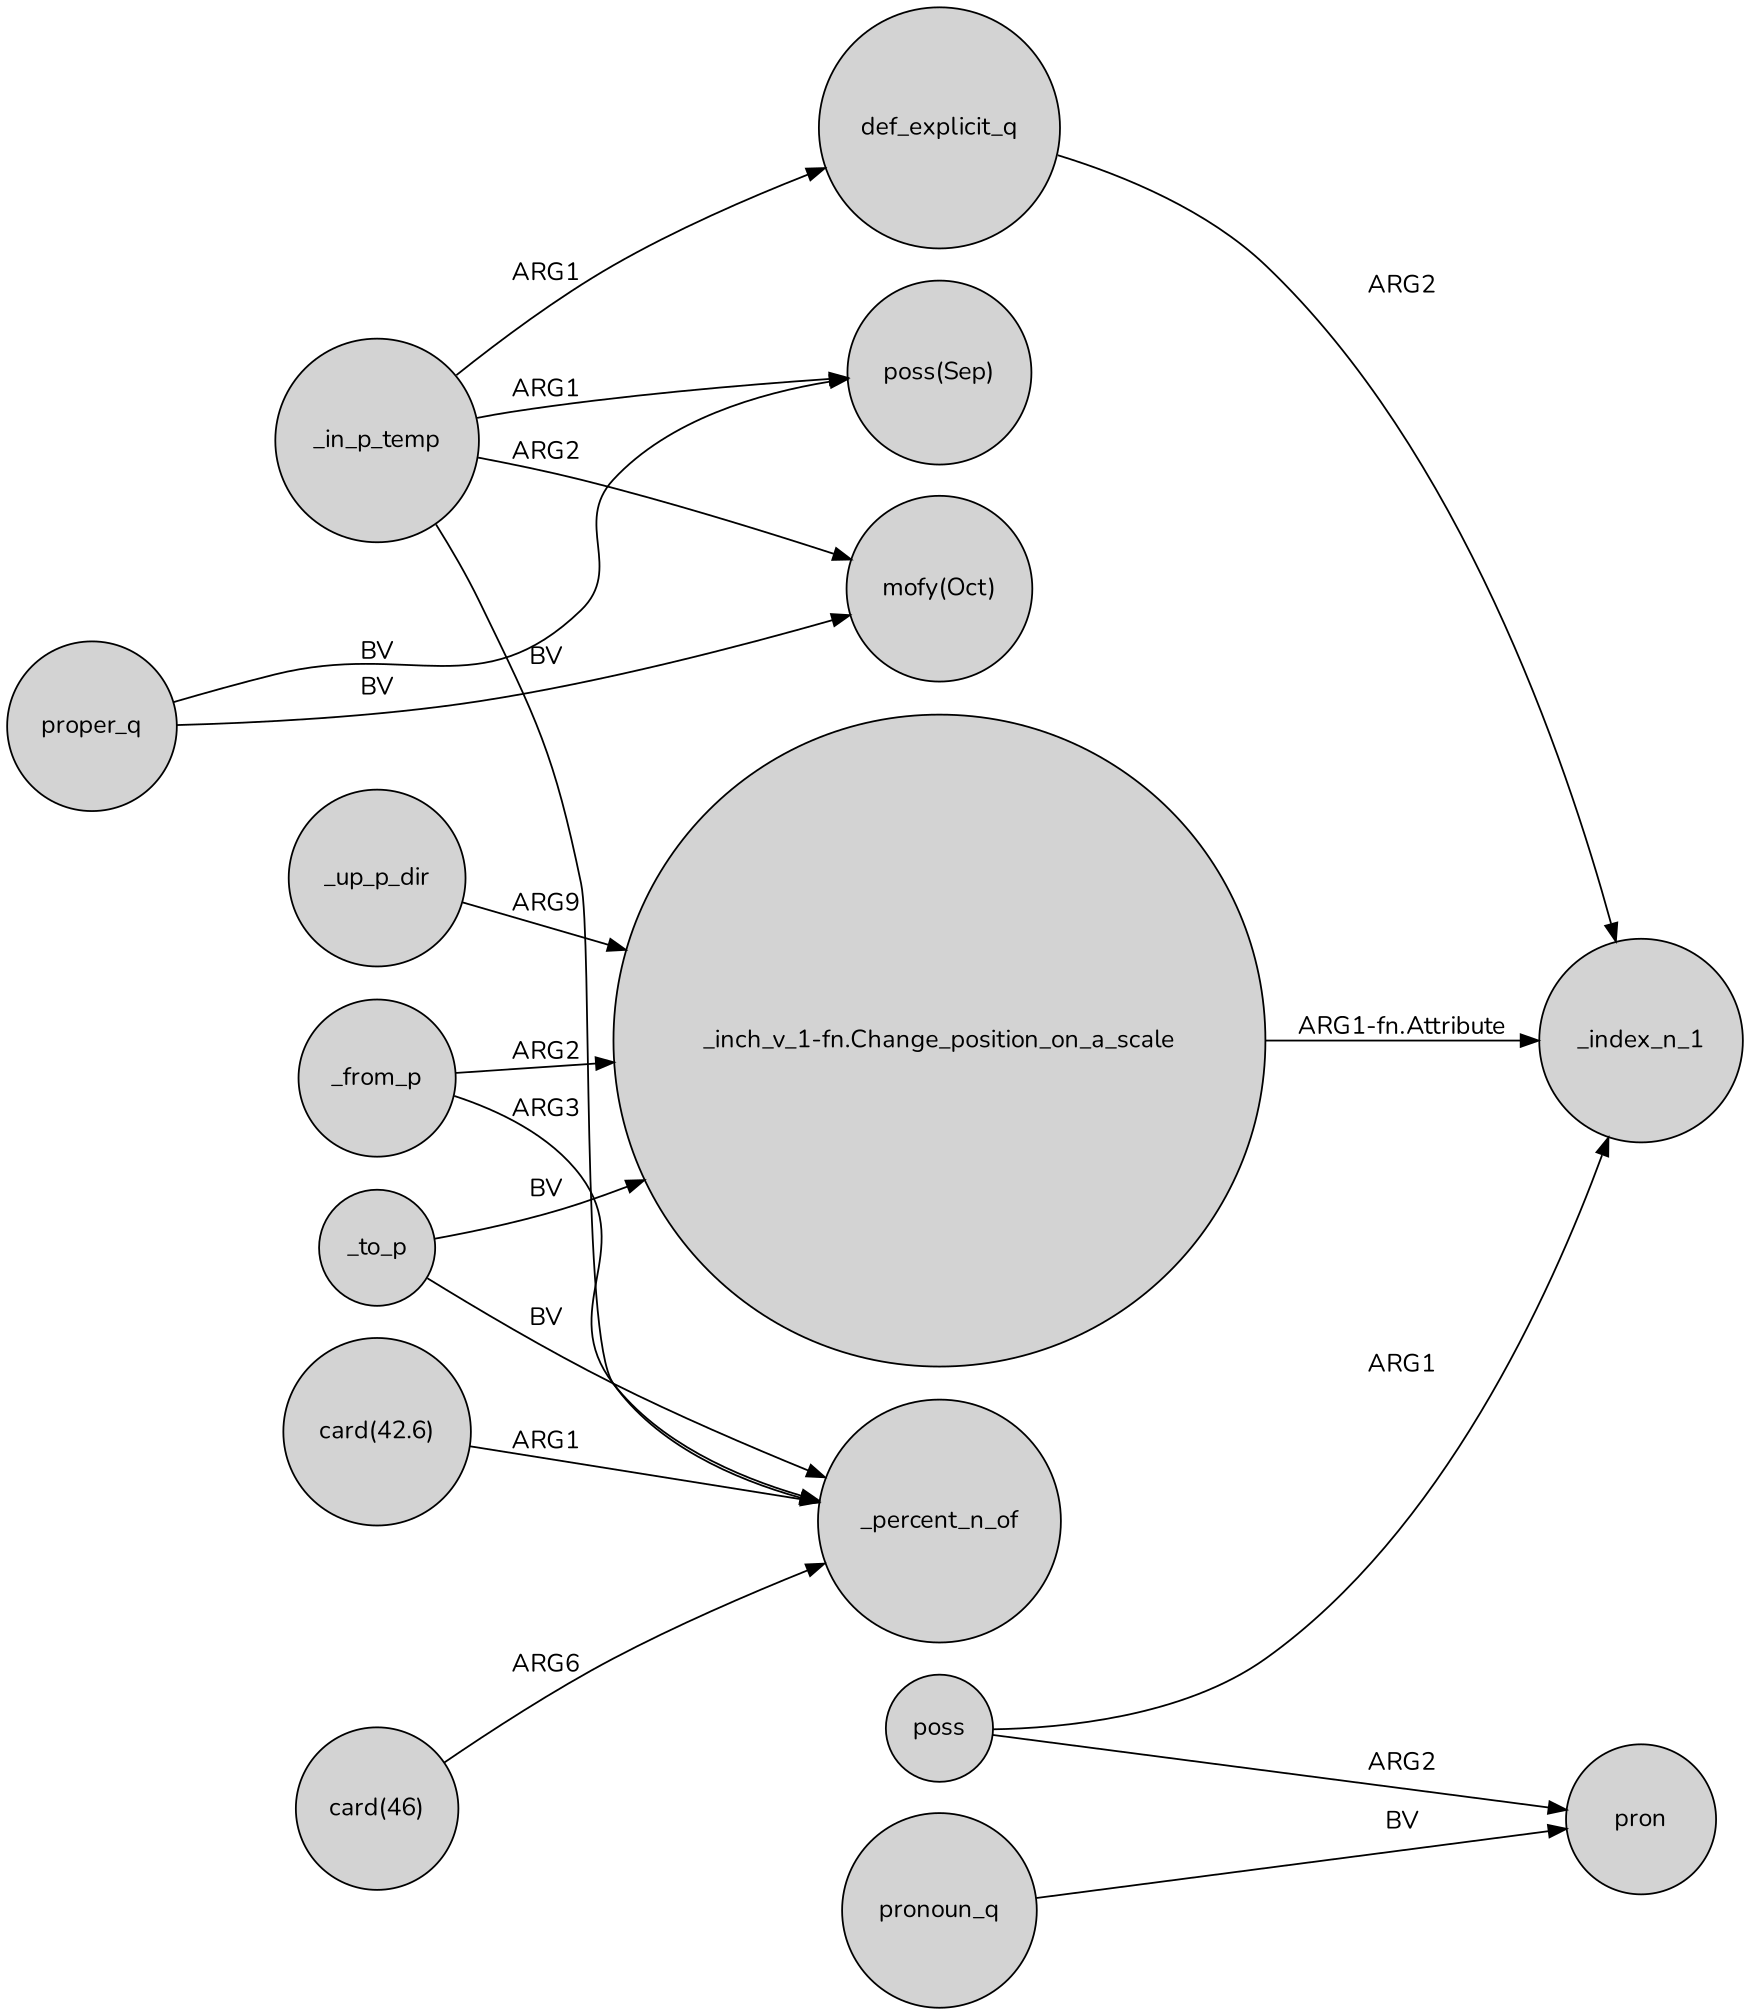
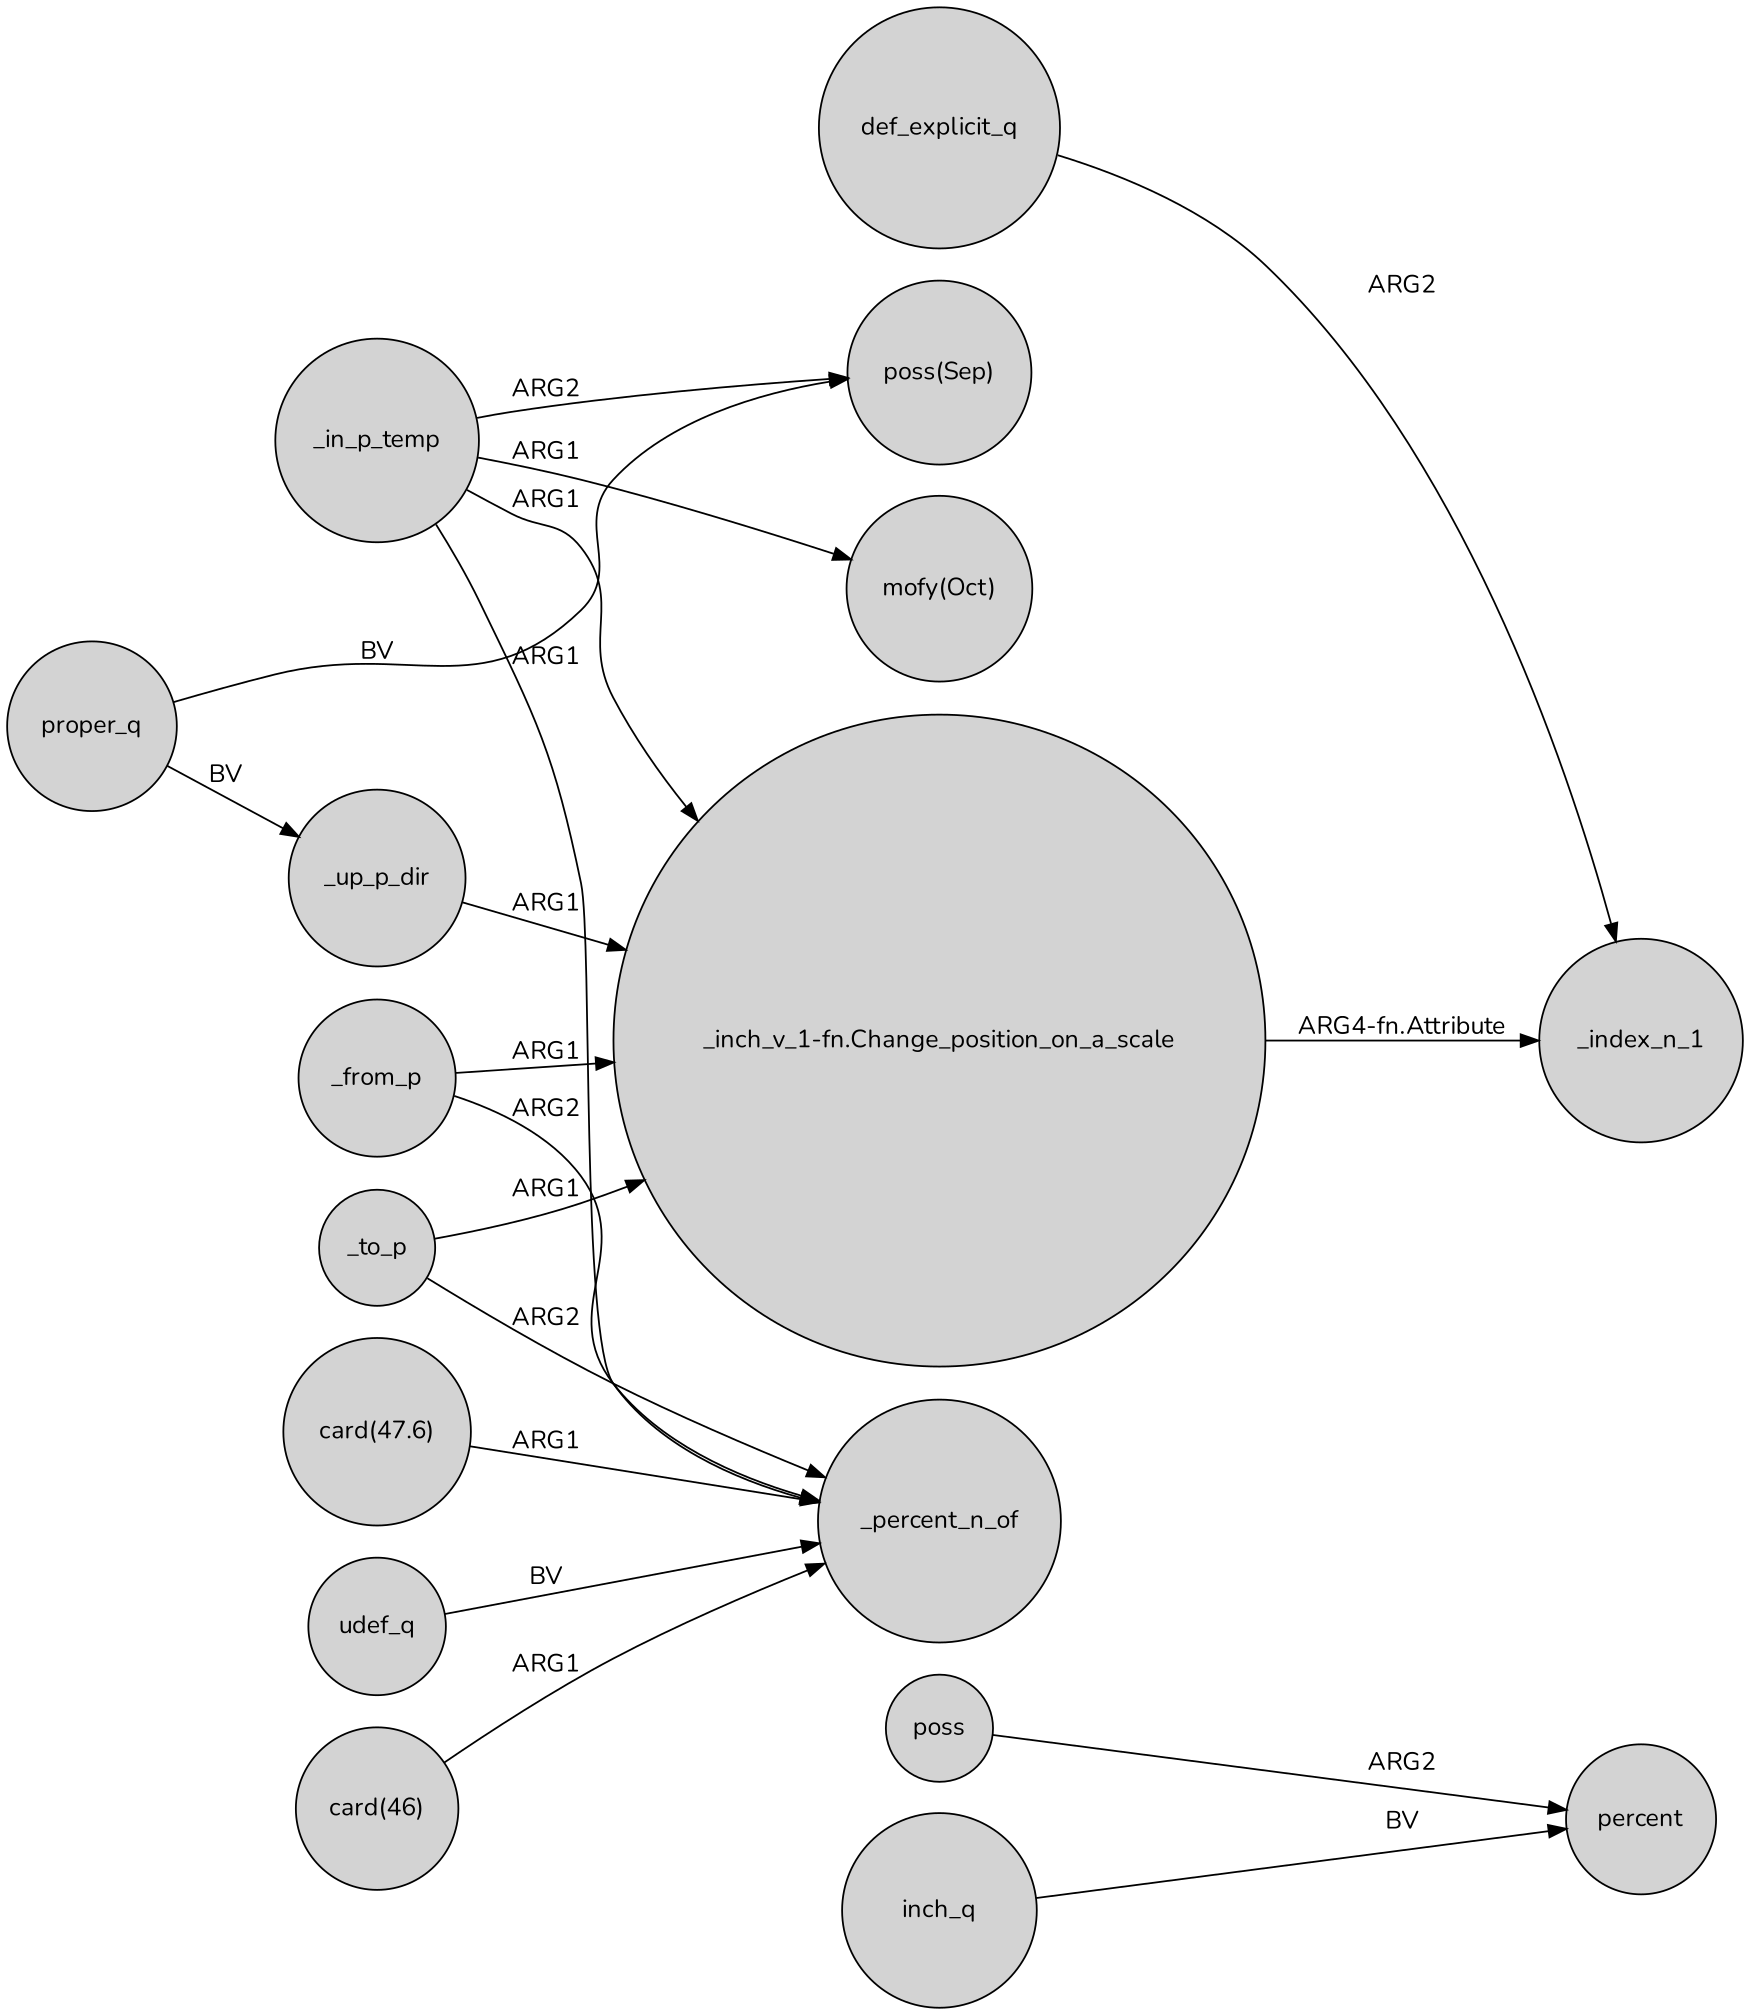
edge "_in_p_temp" -> "def_explicit_q": now "_in_p_temp" -> "_inch_v_1-fn.Change_position_on_a_scale"
edge "_in_p_temp" -> "poss(Sep)": label "ARG1" -> "ARG2"
edge "_in_p_temp" -> "mofy(Oct)": label "ARG2" -> "ARG1"
edge "_in_p_temp" -> "_percent_n_of": label "BV" -> "ARG1"
edge "proper_q" -> "mofy(Oct)": now "proper_q" -> "_up_p_dir"
edge "_up_p_dir" -> "_inch_v_1-fn.Change_position_on_a_scale": label "ARG9" -> "ARG1"
edge "_inch_v_1-fn.Change_position_on_a_scale" -> "_index_n_1": label "ARG1-fn.Attribute" -> "ARG4-fn.Attribute"
edge "_from_p" -> "_inch_v_1-fn.Change_position_on_a_scale": label "ARG2" -> "ARG1"
edge "_from_p" -> "_percent_n_of": label "ARG3" -> "ARG2"
edge "_to_p" -> "_inch_v_1-fn.Change_position_on_a_scale": label "BV" -> "ARG1"
edge "_to_p" -> "_percent_n_of": label "BV" -> "ARG2"
node "card(42.6)": label "card(42.6)" -> "card(47.6)"
edge "poss" -> "_index_n_1": removed, label "ARG1"
node "udef_q": added
edge "card(46)" -> "_percent_n_of": label "ARG6" -> "ARG1"
node "pron": label "pron" -> "percent"
node "pronoun_q": label "pronoun_q" -> "inch_q"
